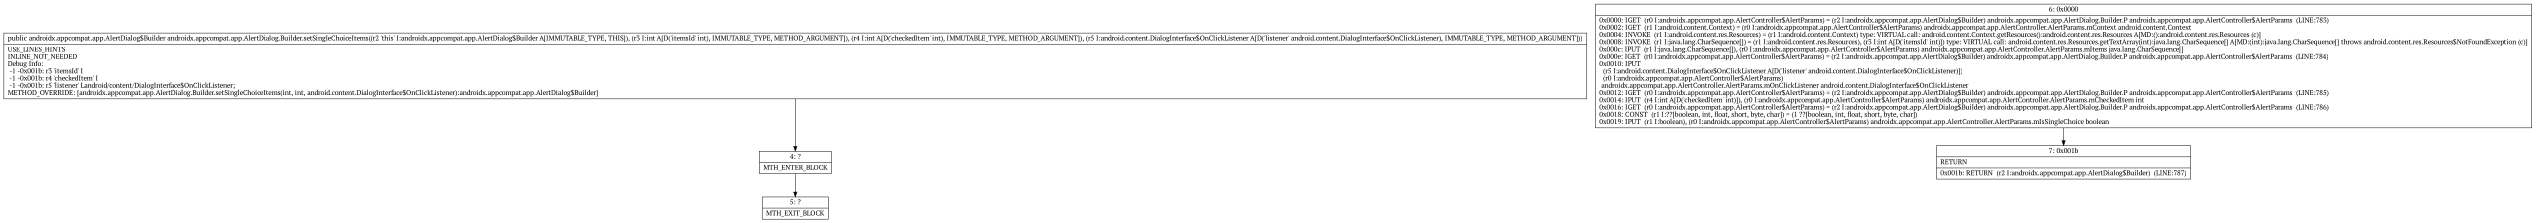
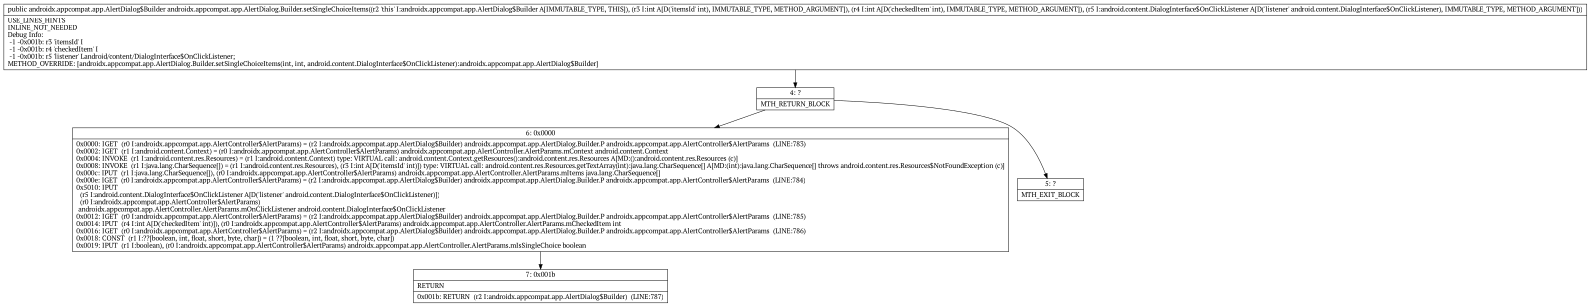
node "6: 0x0000": text "0x0010: IPUT" -> "0x5010: IPUT"
edge "4: ?" -> "6: 0x0000": added
node "4: ?": text "MTH_ENTER_BLOCK" -> "MTH_RETURN_BLOCK"
